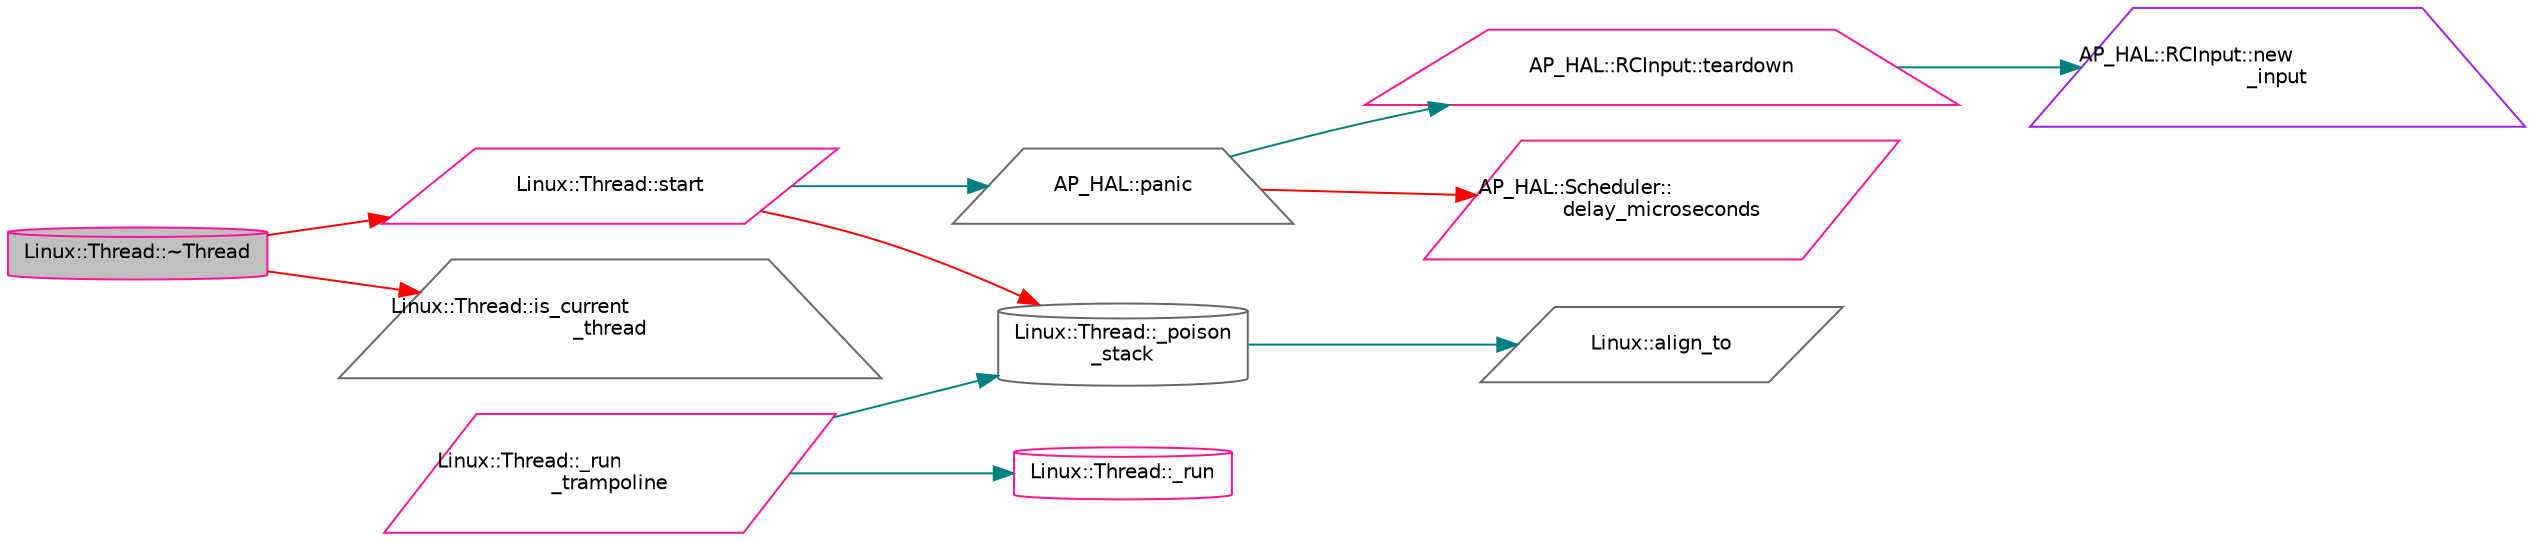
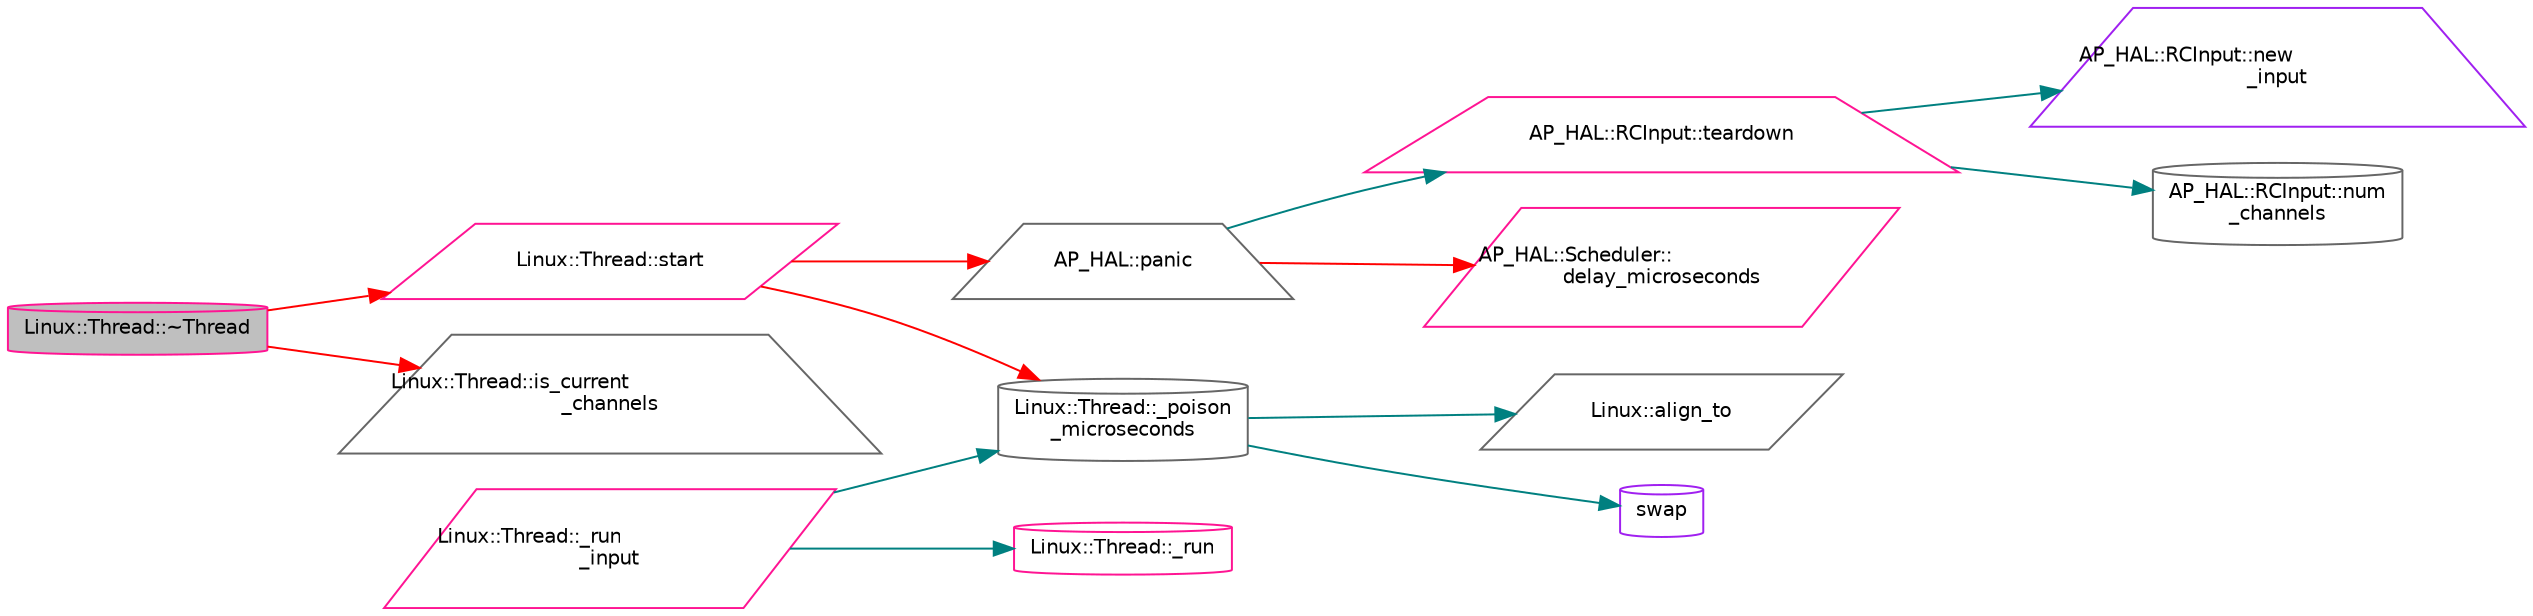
edge "Linux::Thread::start" -> "AP_HAL::panic": color teal -> red
node "AP_HAL::RCInput::num _channels": added
node "Linux::Thread::is_current _thread": label "Linux::Thread::is_current _thread" -> "Linux::Thread::is_current _channels"
node "Linux::Thread::_poison _stack": label "Linux::Thread::_poison _stack" -> "Linux::Thread::_poison _microseconds"
node "Linux::Thread::_run _trampoline": label "Linux::Thread::_run _trampoline" -> "Linux::Thread::_run _input"
node "swap": added
